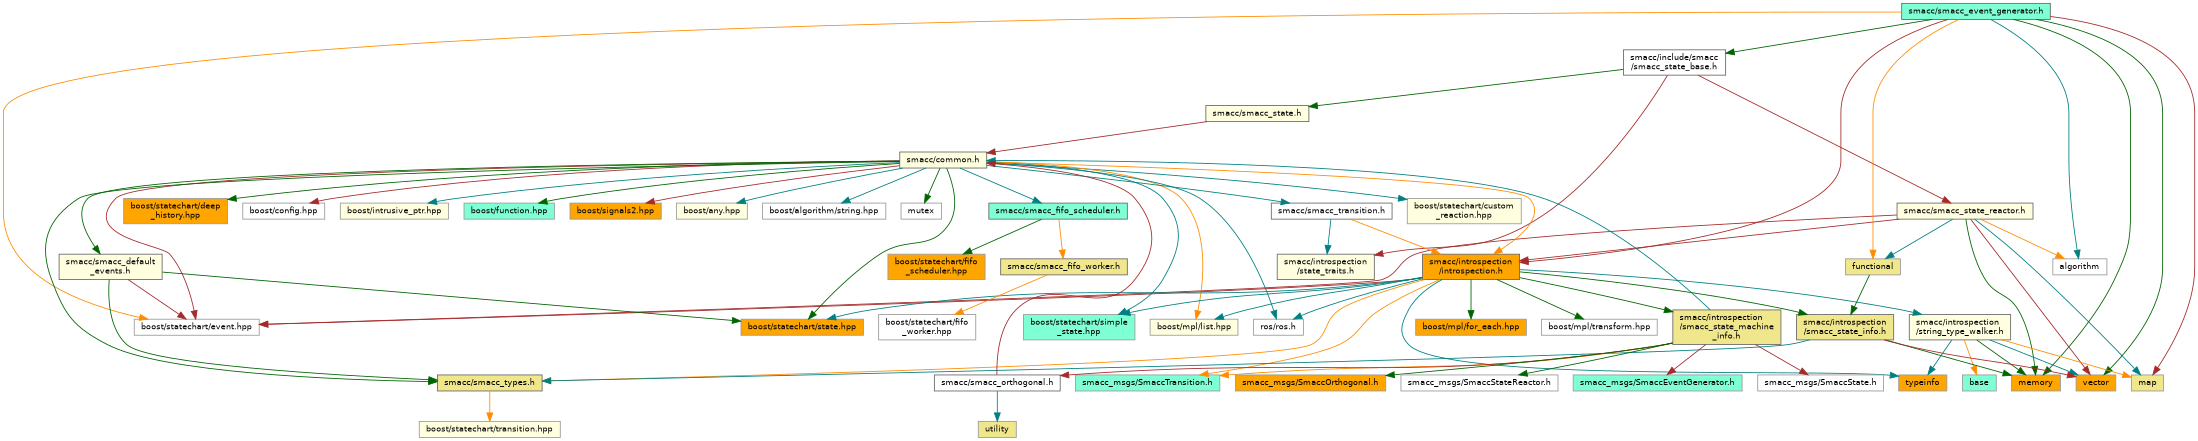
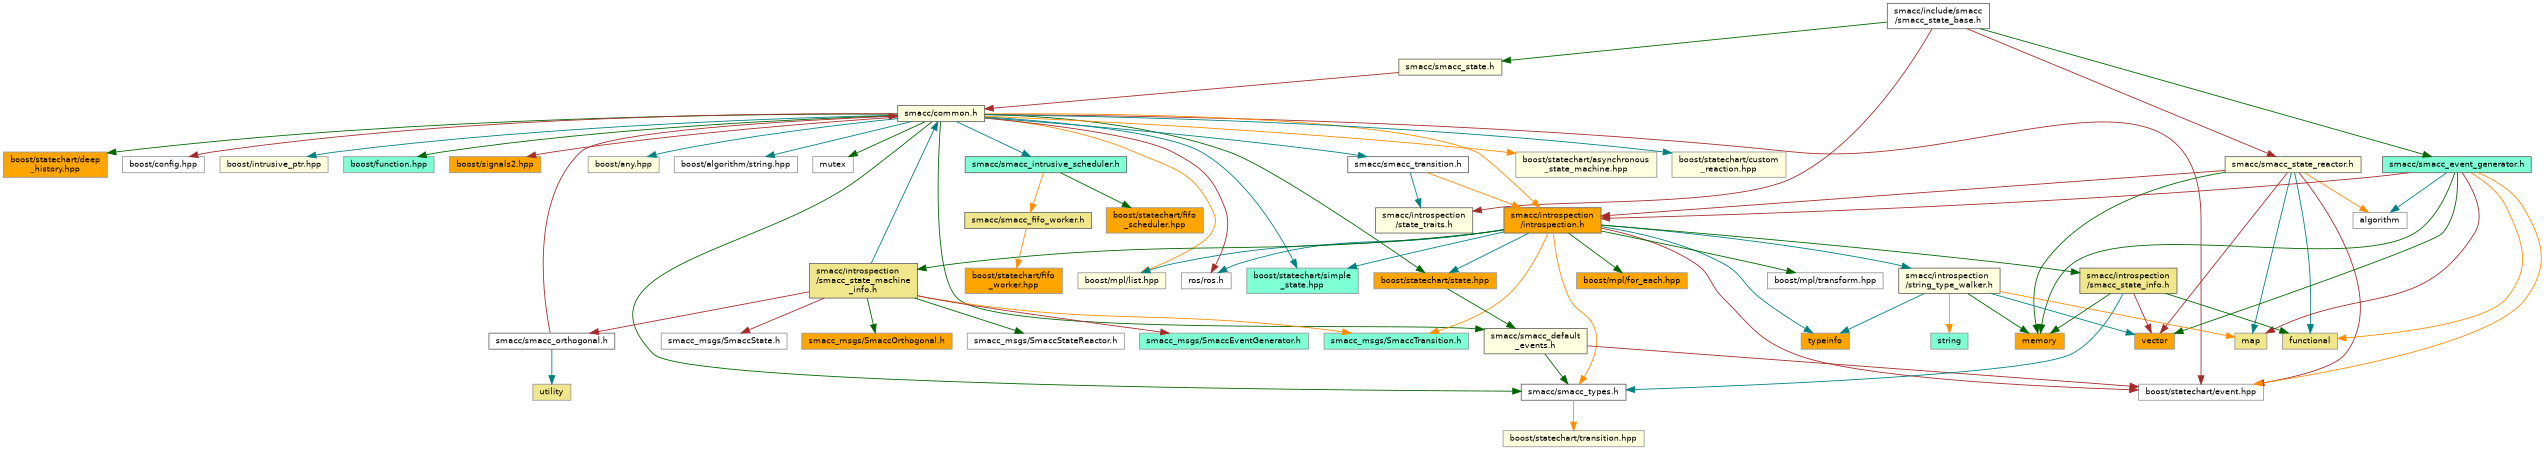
edge "smacc/smacc_event_generator.h" -> "smacc/include/smacc /smacc_state_base.h": reversed
node "boost/statechart/asynchronous _state_machine.hpp": added
edge "smacc/common.h" -> "ros/ros.h": color teal -> brown
node "smacc/smacc_fifo_scheduler.h": label "smacc/smacc_fifo_scheduler.h" -> "smacc/smacc_intrusive_scheduler.h"
edge "functional" -> "smacc/introspection /smacc_state_info.h": reversed
edge "smacc/smacc_default _events.h" -> "boost/statechart/state.hpp": reversed
node "boost/statechart/fifo _worker.hpp": fillcolor white -> orange
node "smacc/smacc_types.h": fillcolor khaki -> white
node "base": label "base" -> "string"
